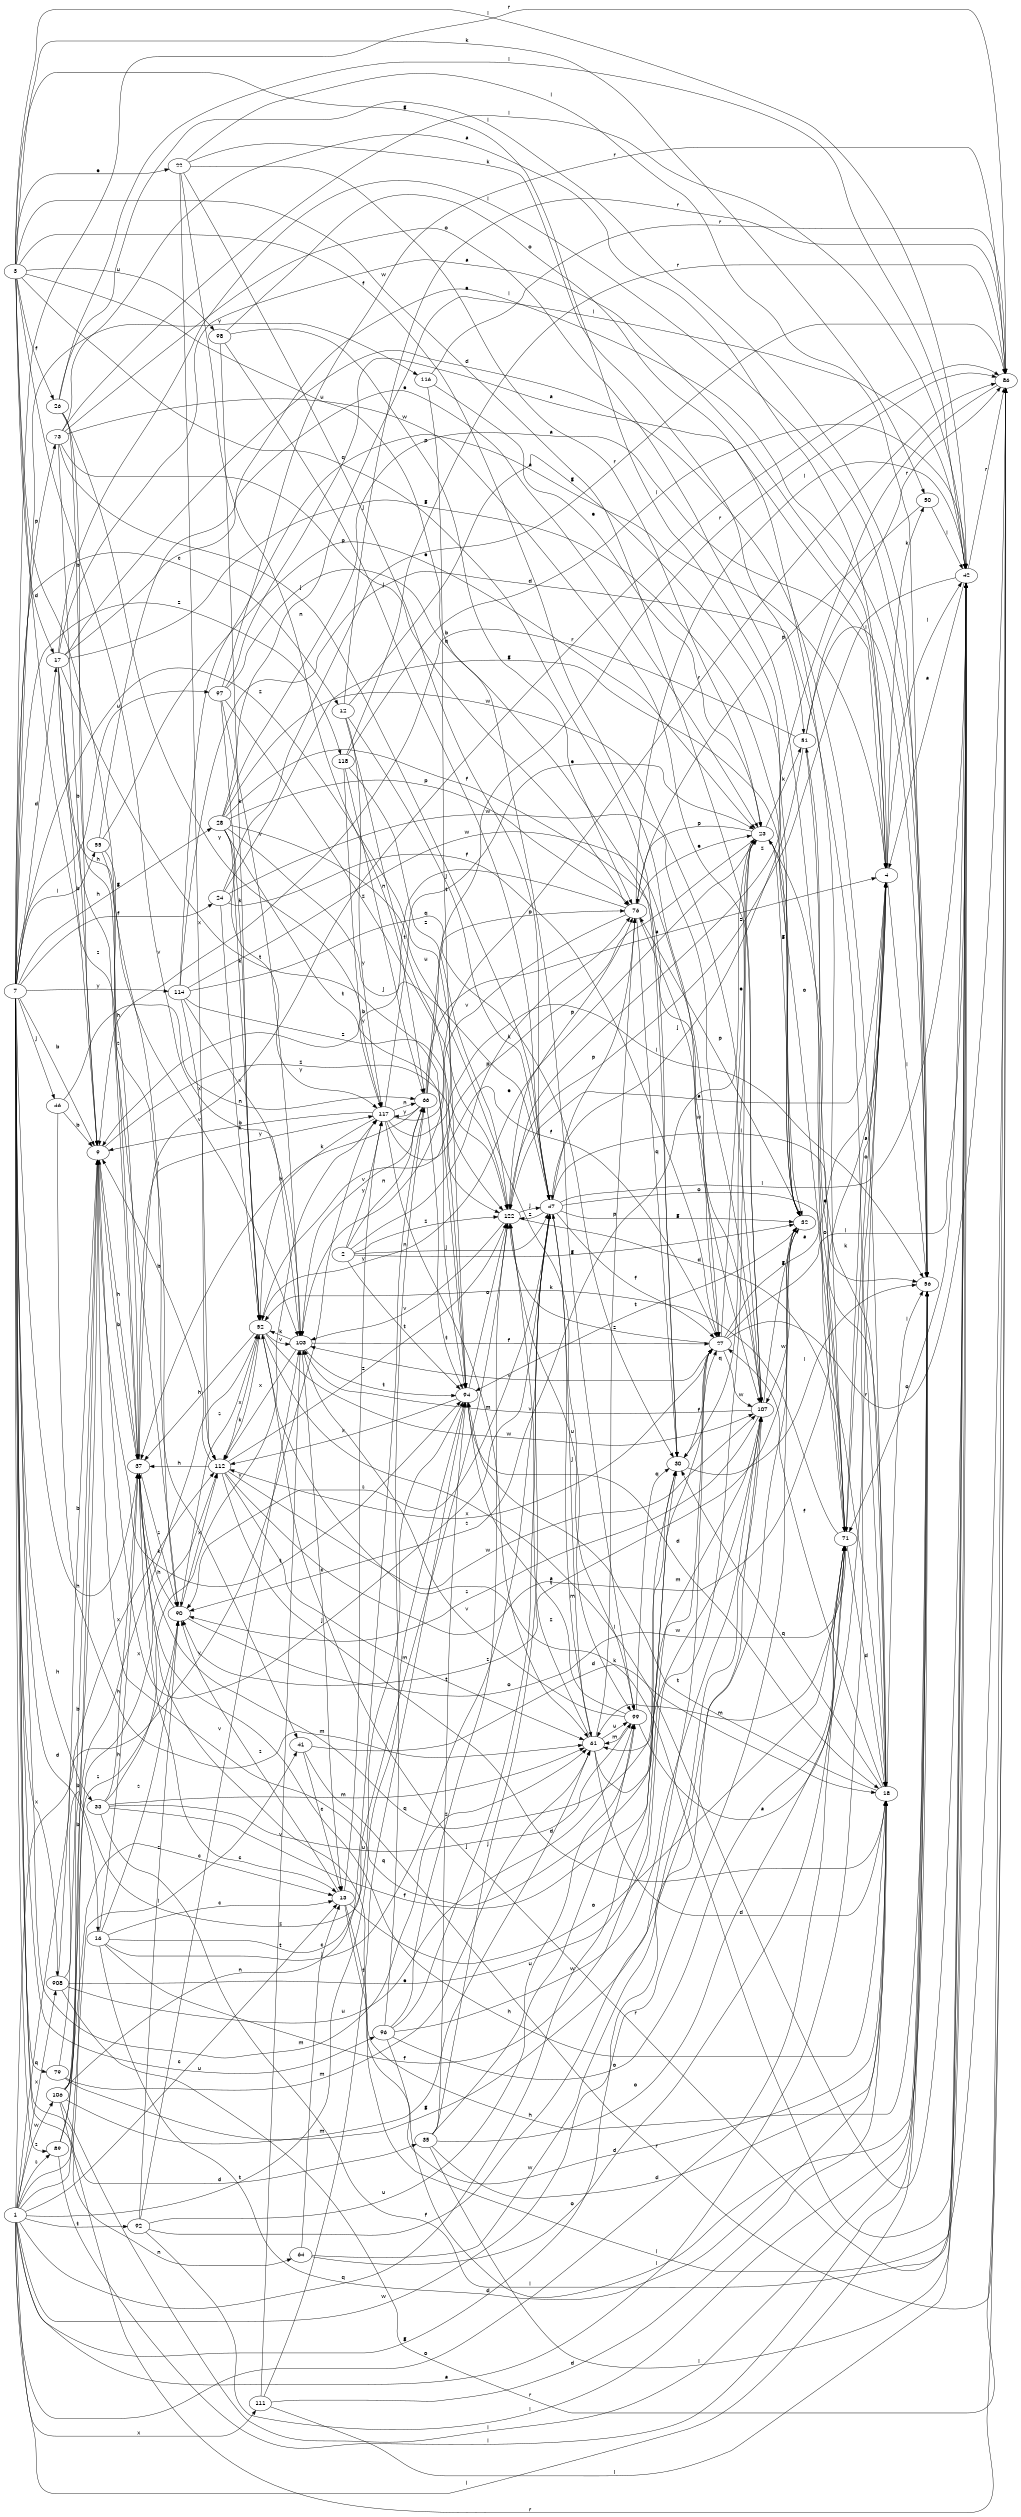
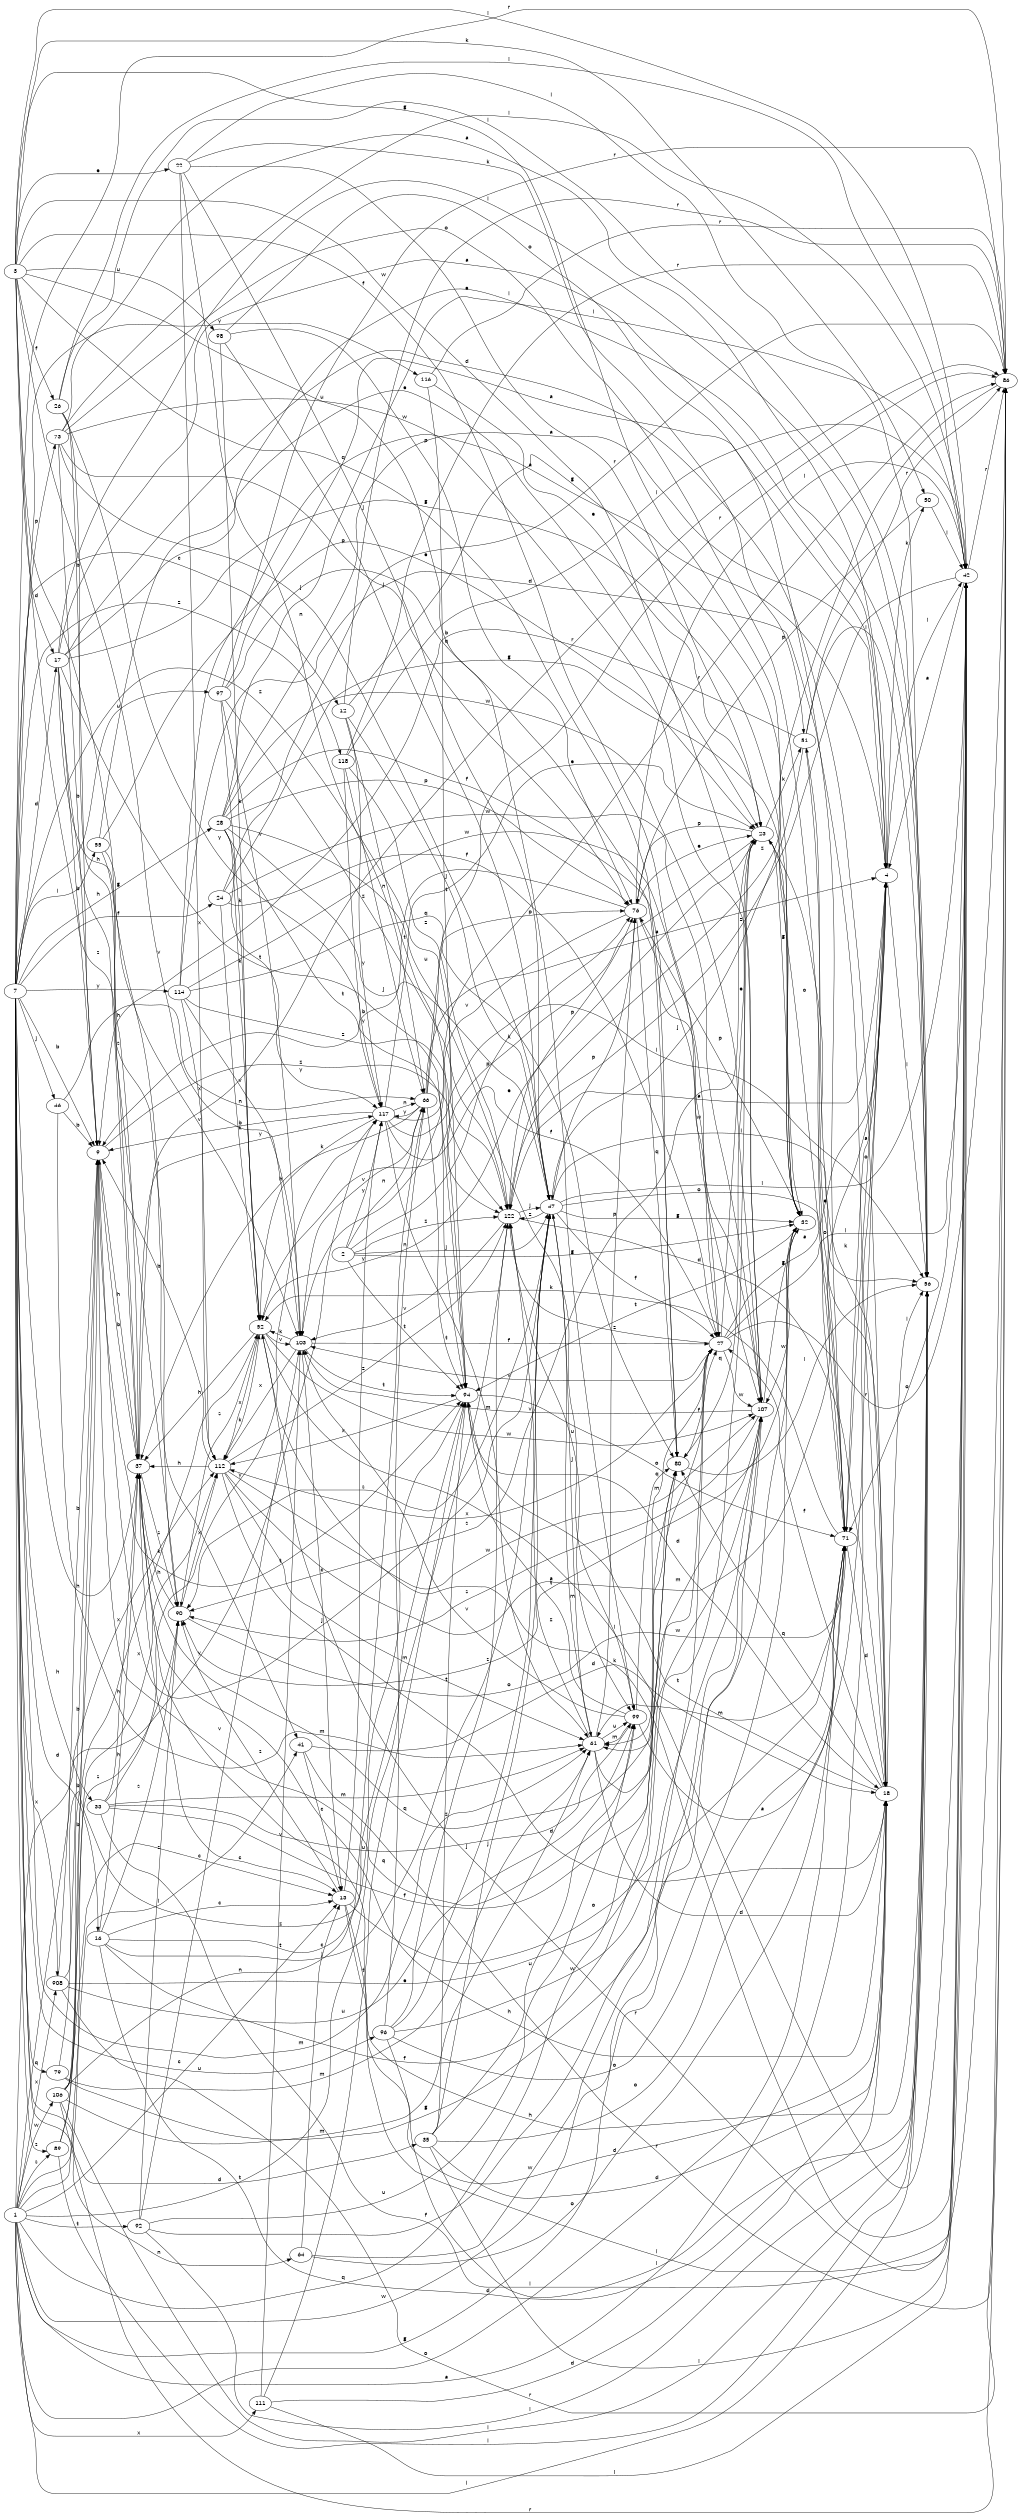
edge "94" -> "122": now "94" -> "71"
node "30": label "30" -> "80"
edge "27" -> "61": added, label "m"
